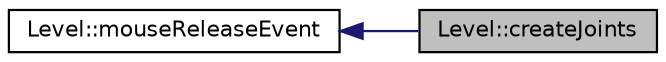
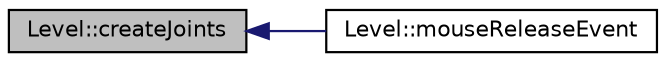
edge "Level::createJoints" -> "Level::mouseReleaseEvent": reversed
